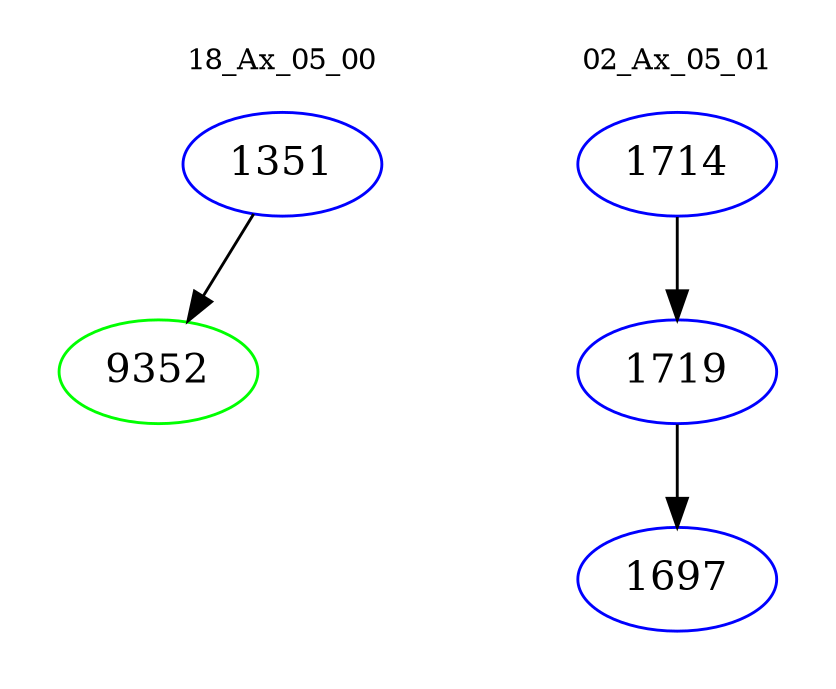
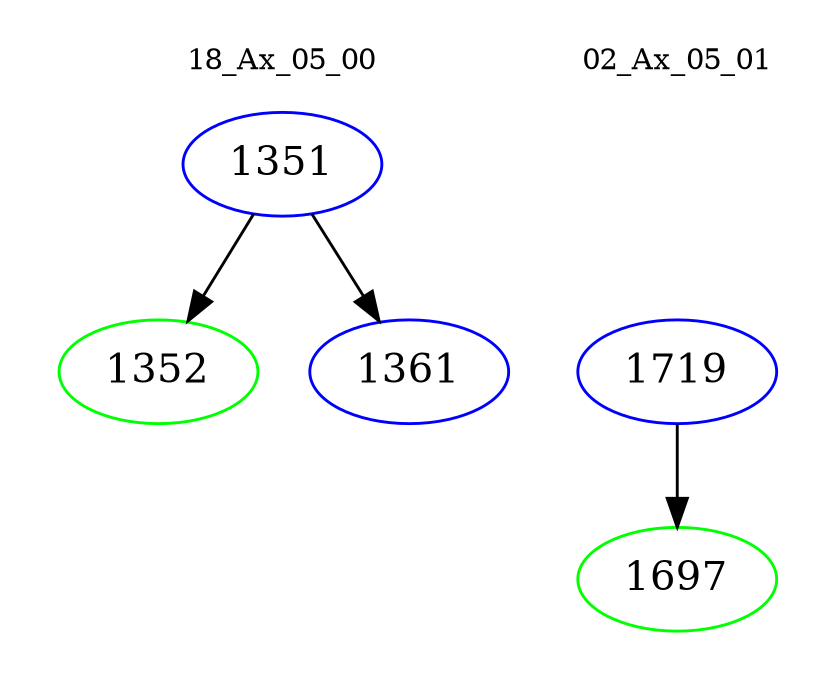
node "1714": removed
node "9352": label "9352" -> "1352"
node "1361": added
node "1697": color blue -> green
